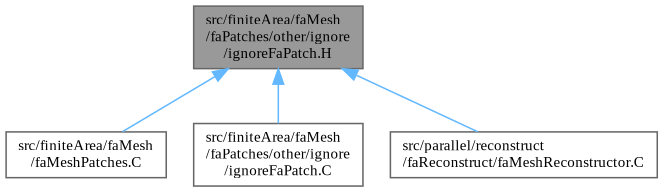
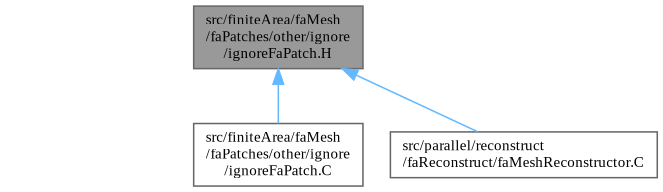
node "src/finiteArea/faMesh /faMeshPatches.C": removed
